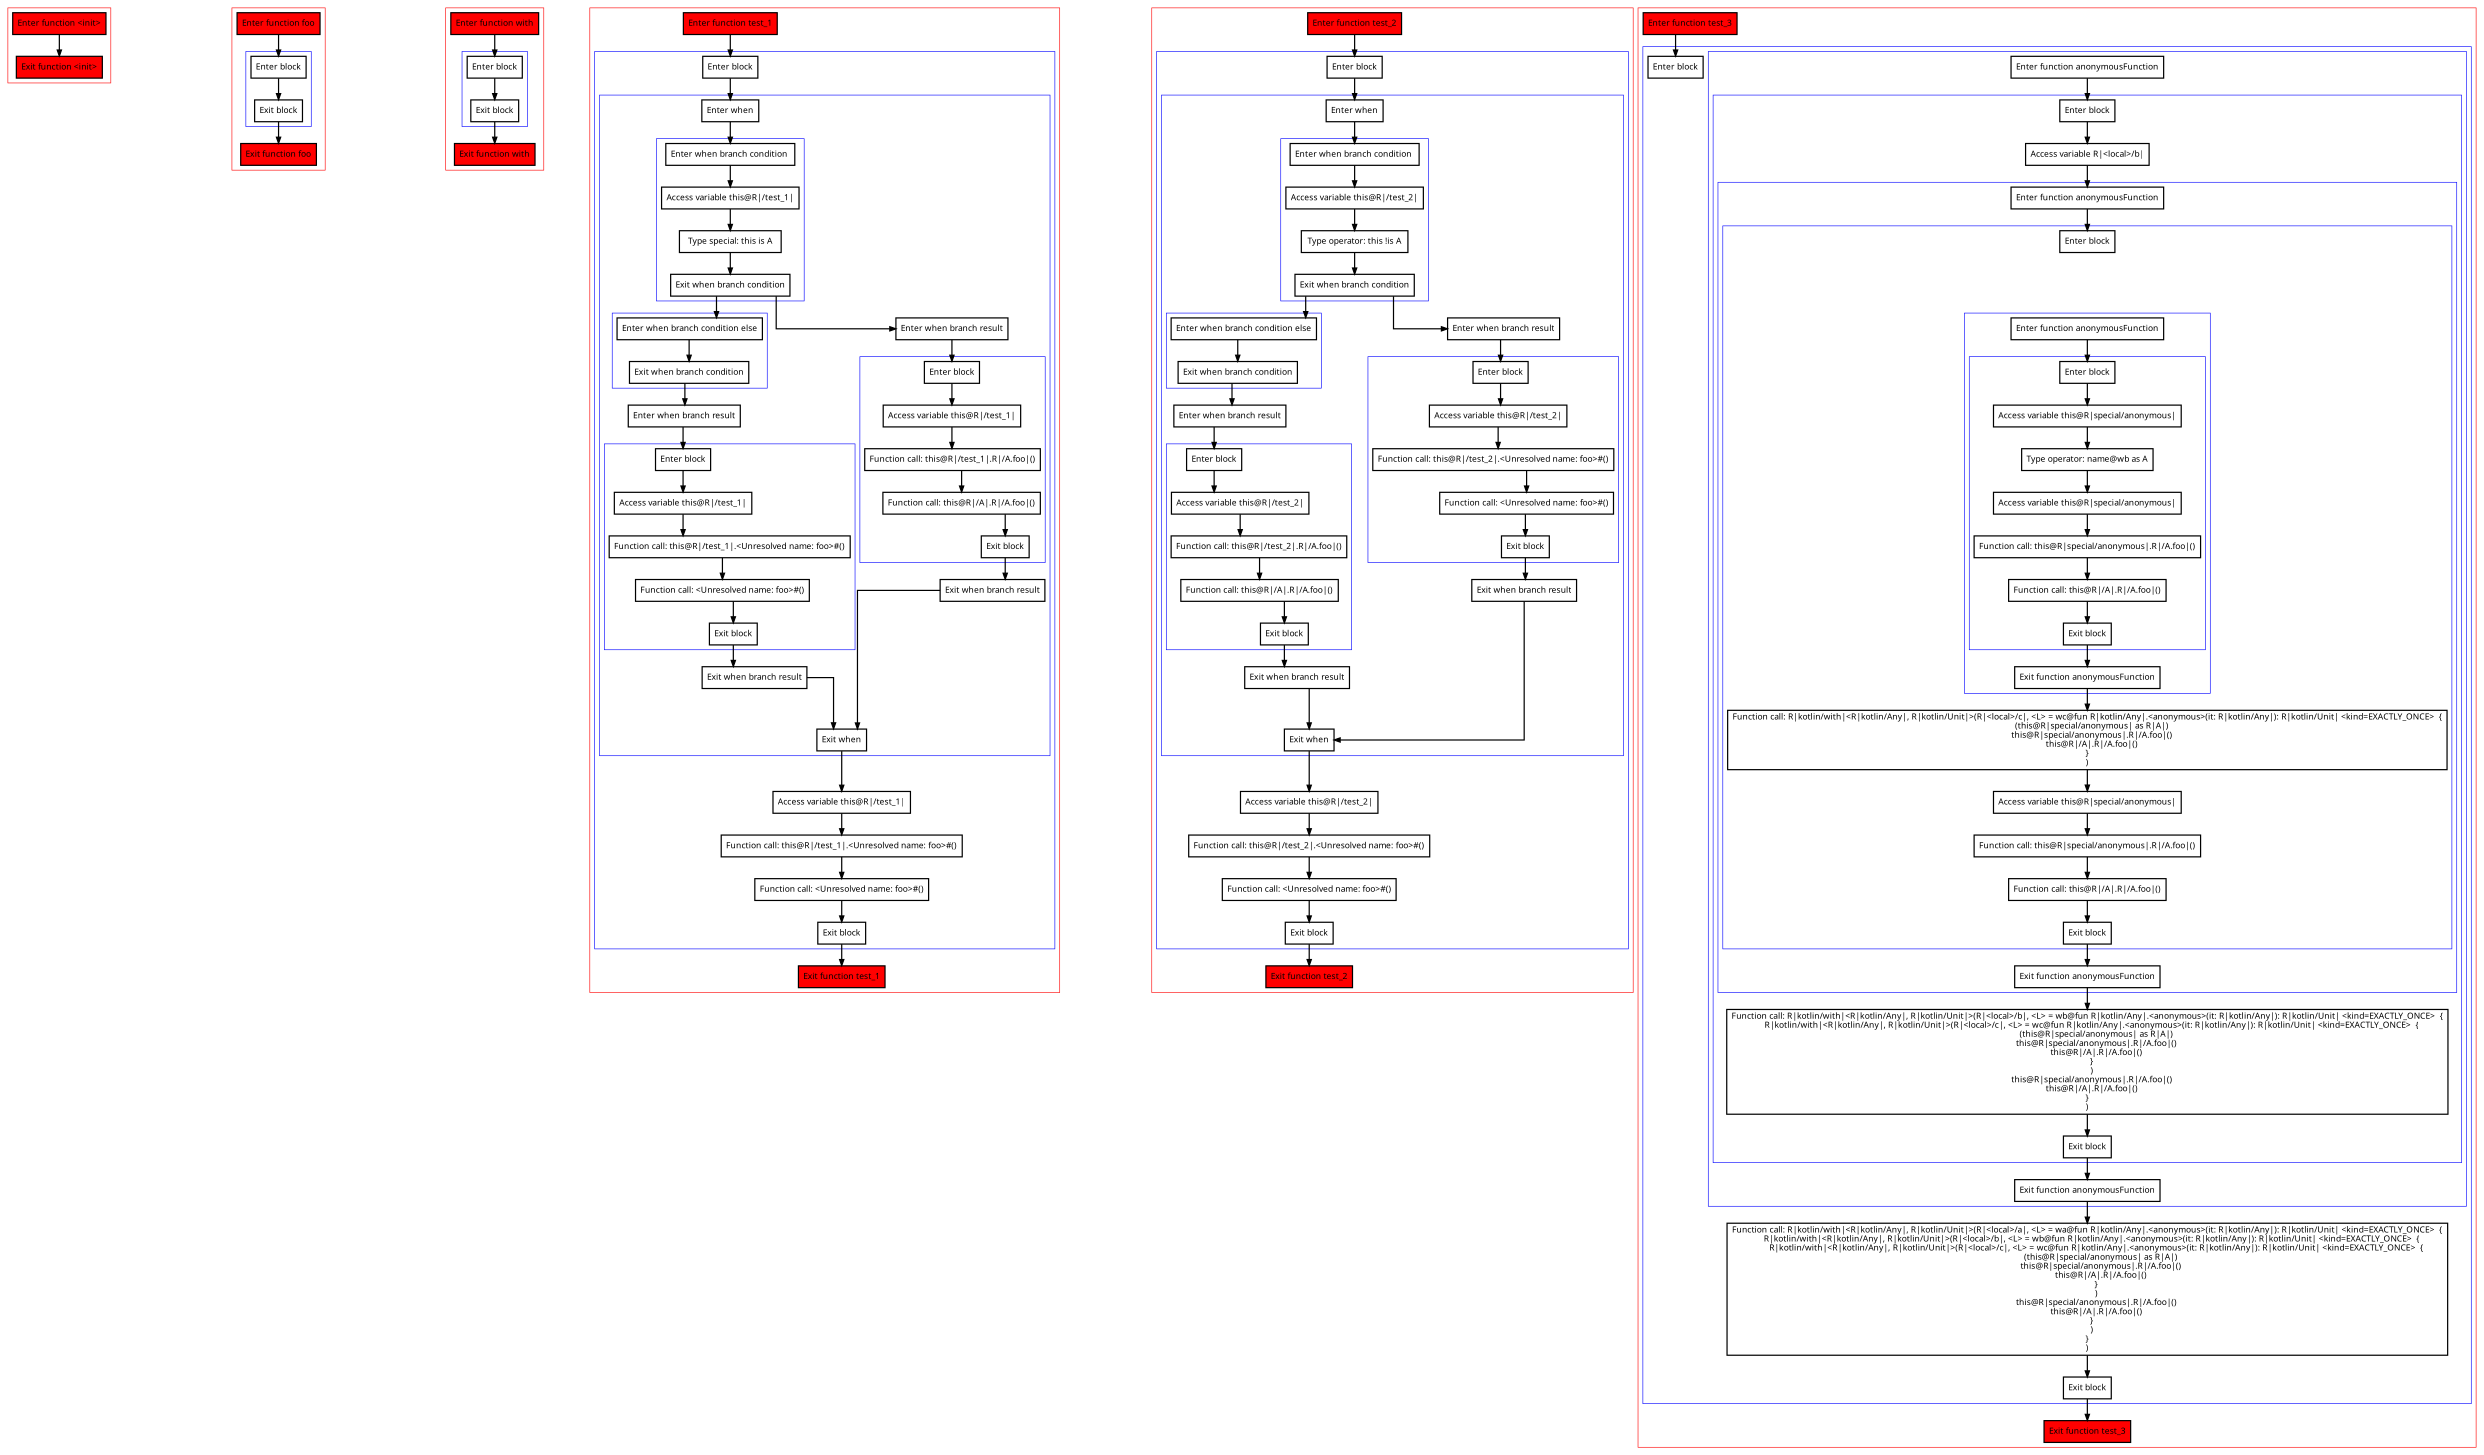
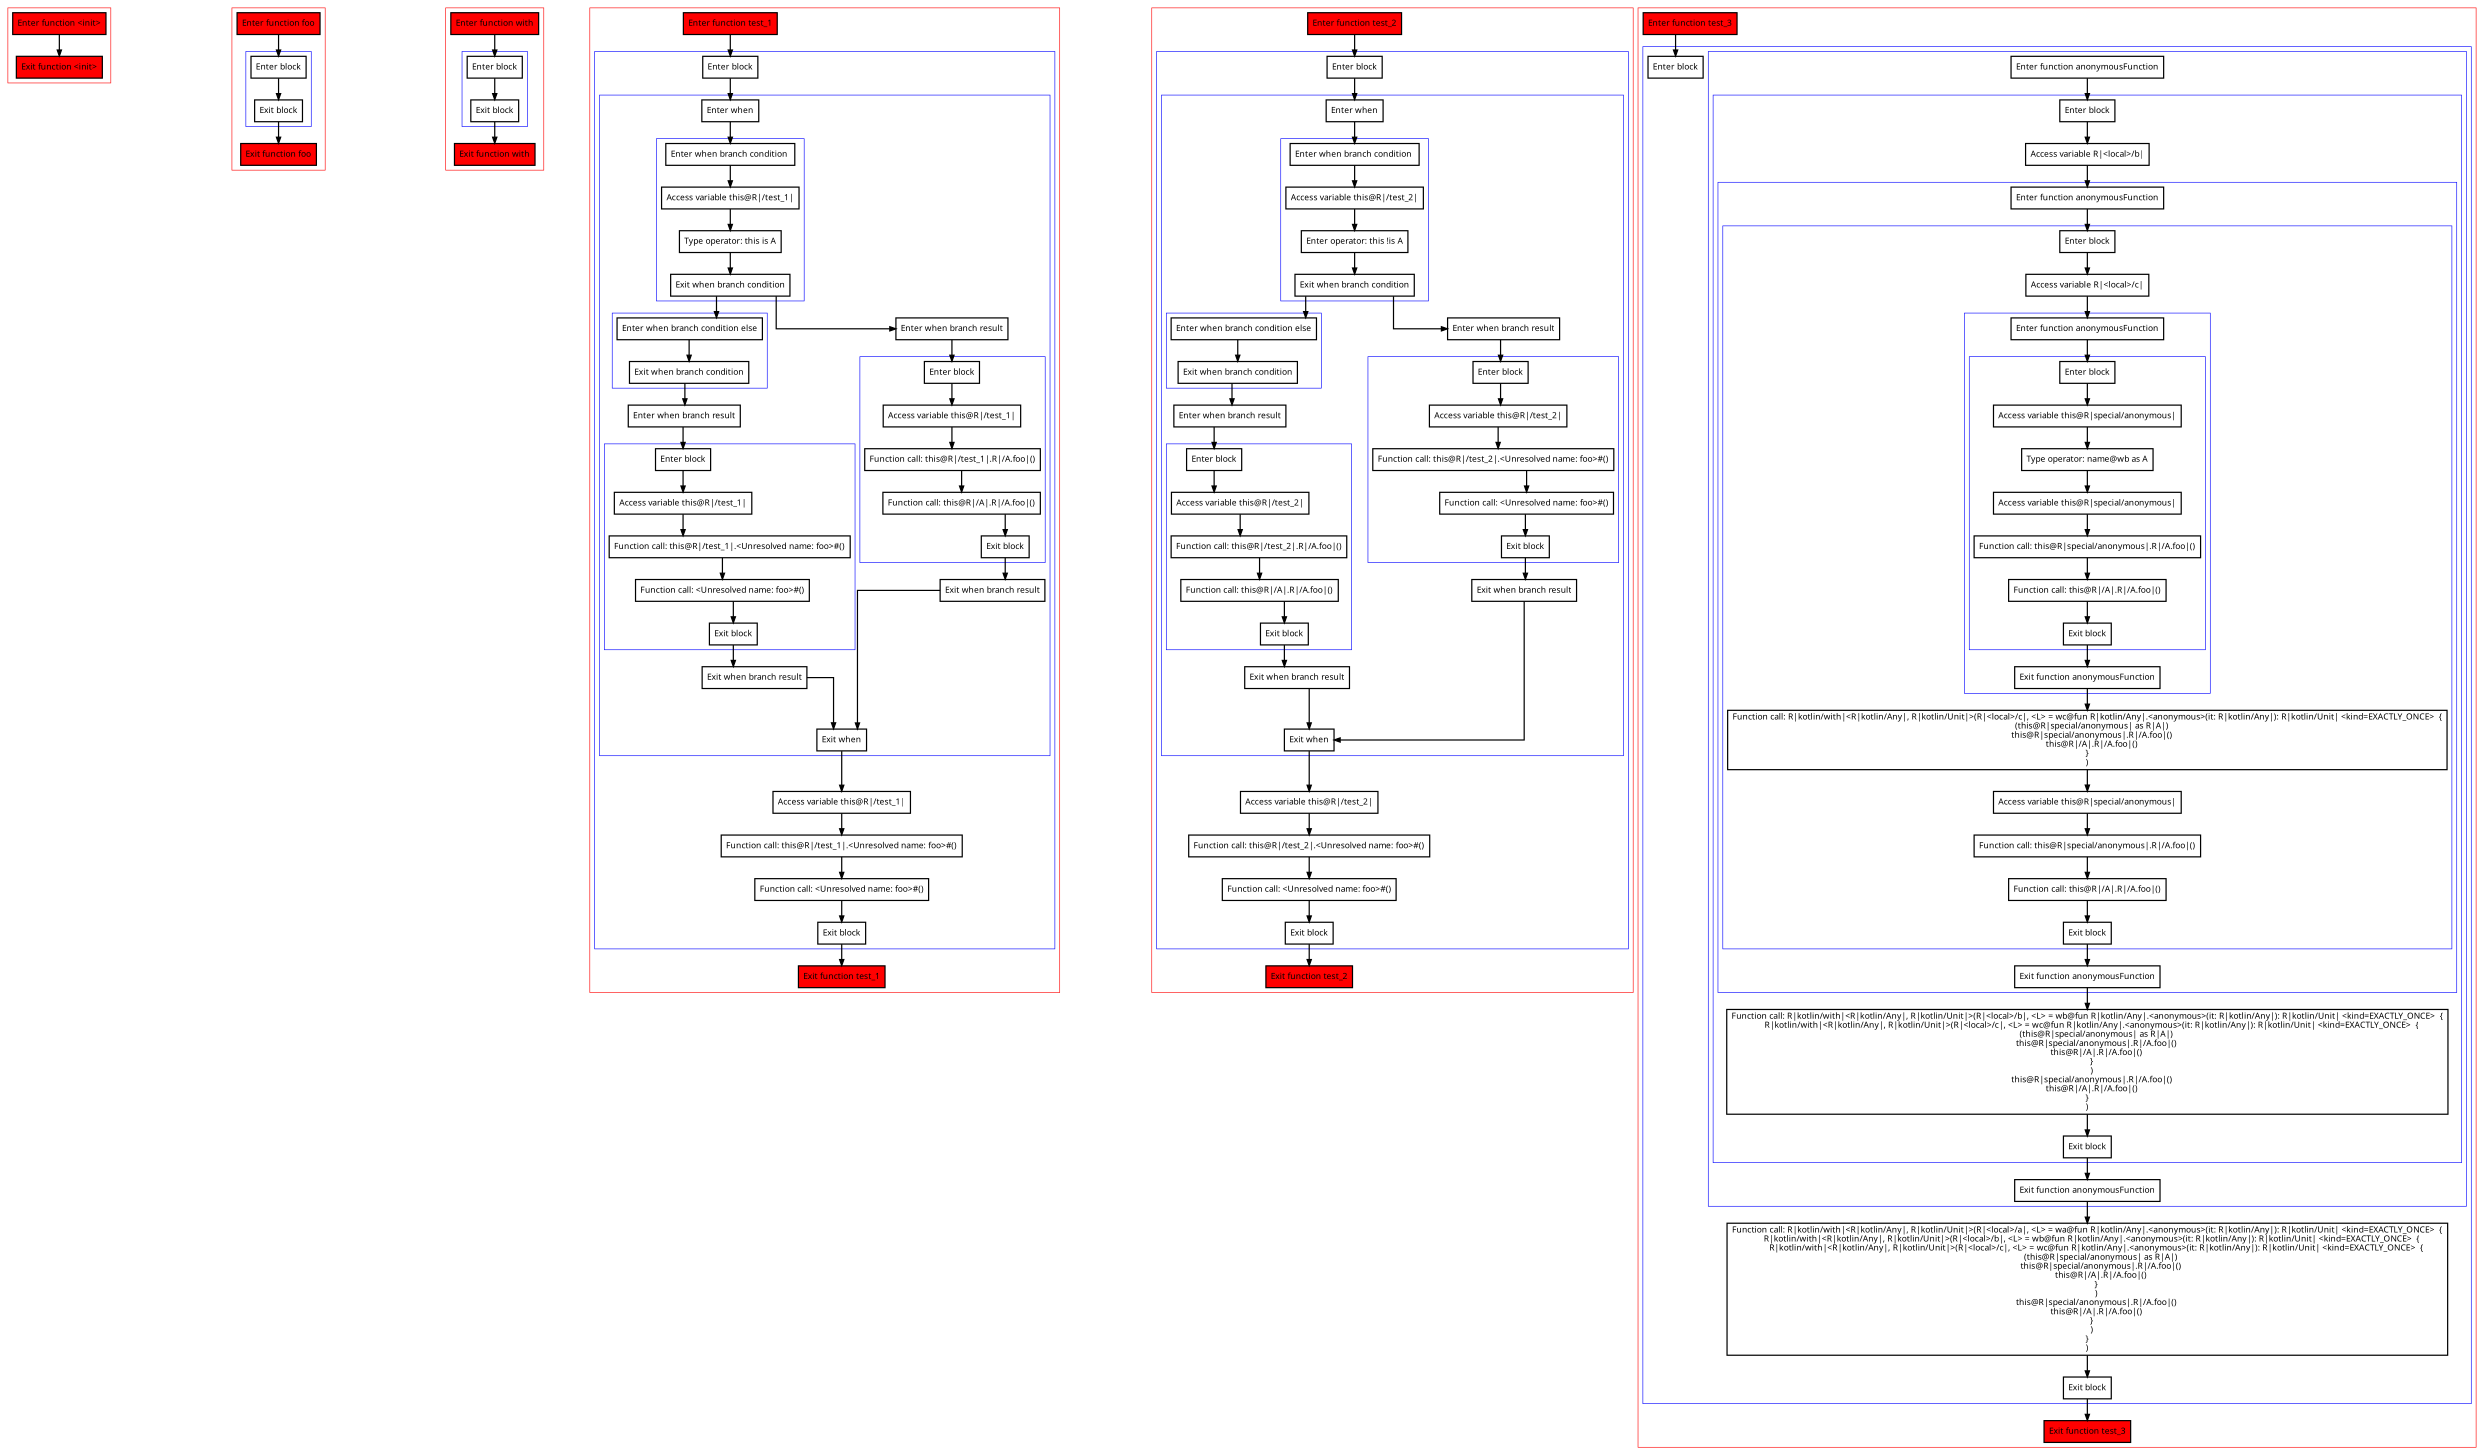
node "Type special: this is A": label "Type special: this is A" -> "Type operator: this is A"
node "Type operator: this !is A": label "Type operator: this !is A" -> "Enter operator: this !is A"
node "Access variable R|<local>/c|": added
